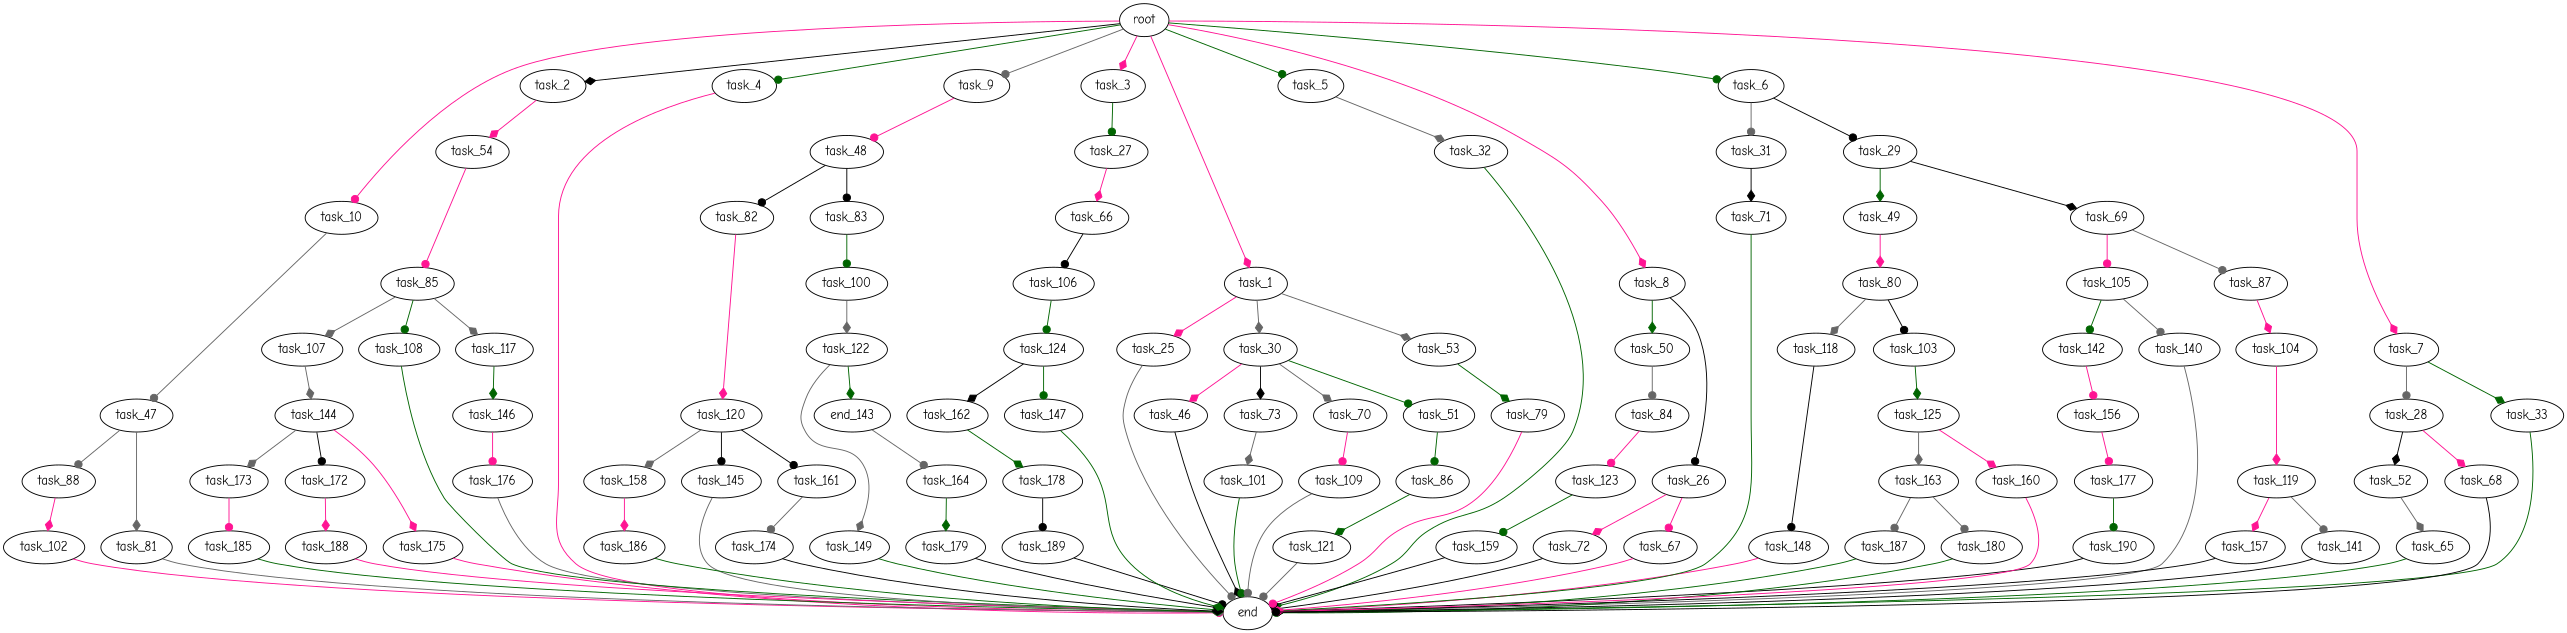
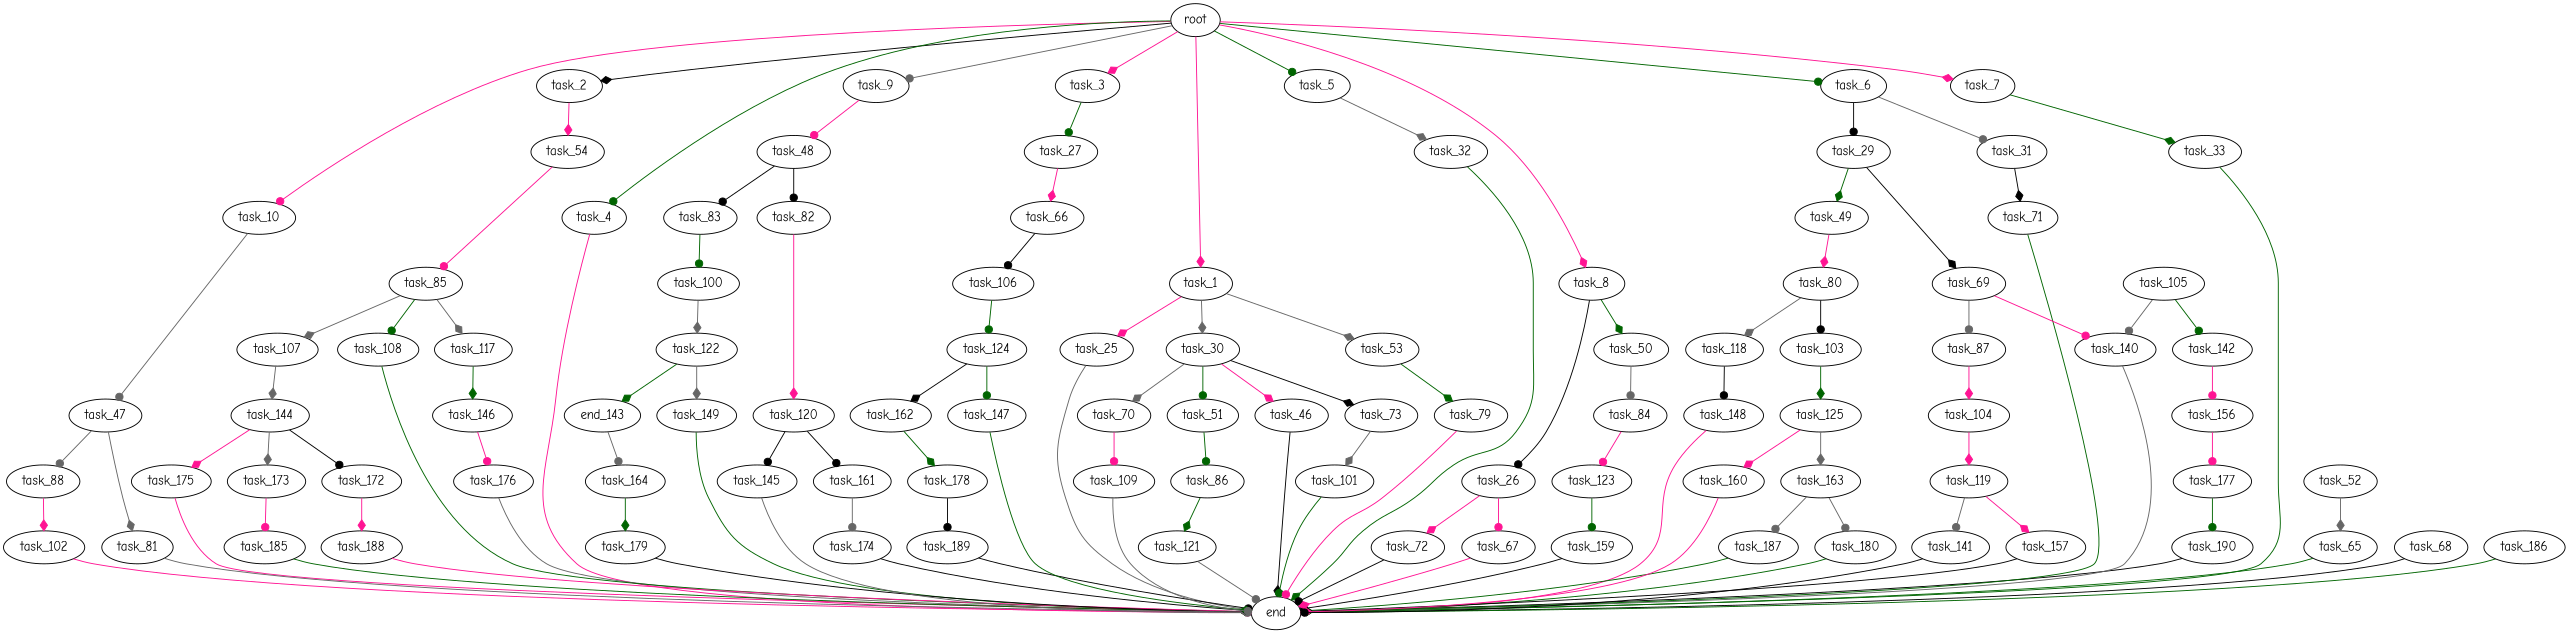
edge "task_69" -> "task_105": now "task_69" -> "task_140"
node "task_28": removed
node "task_158": removed
